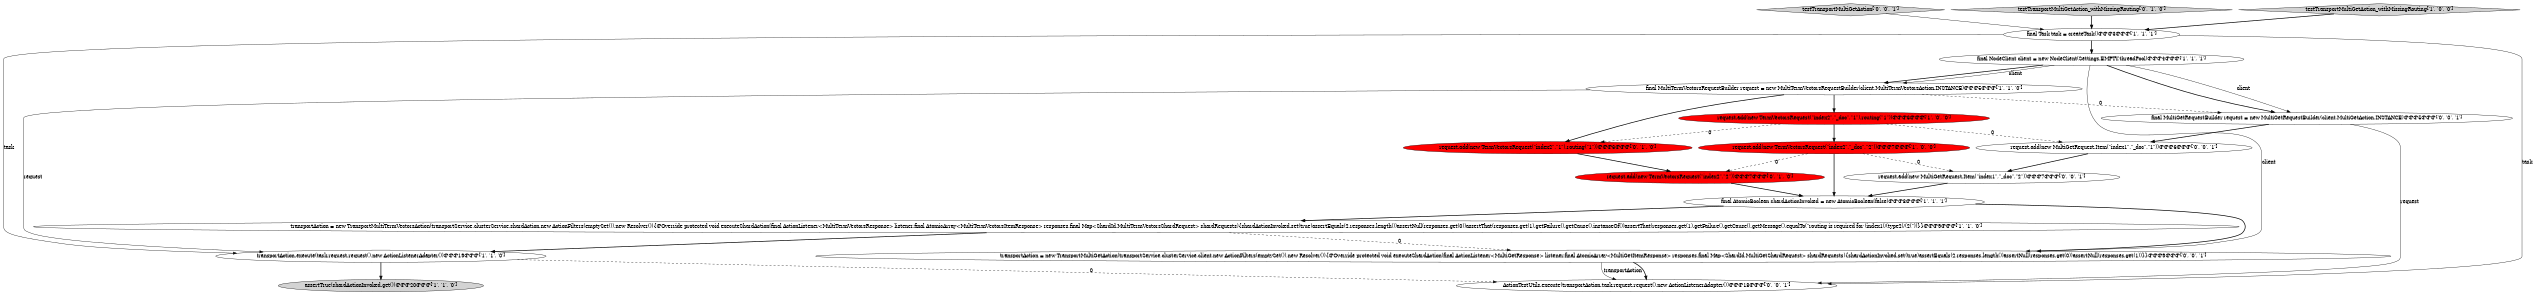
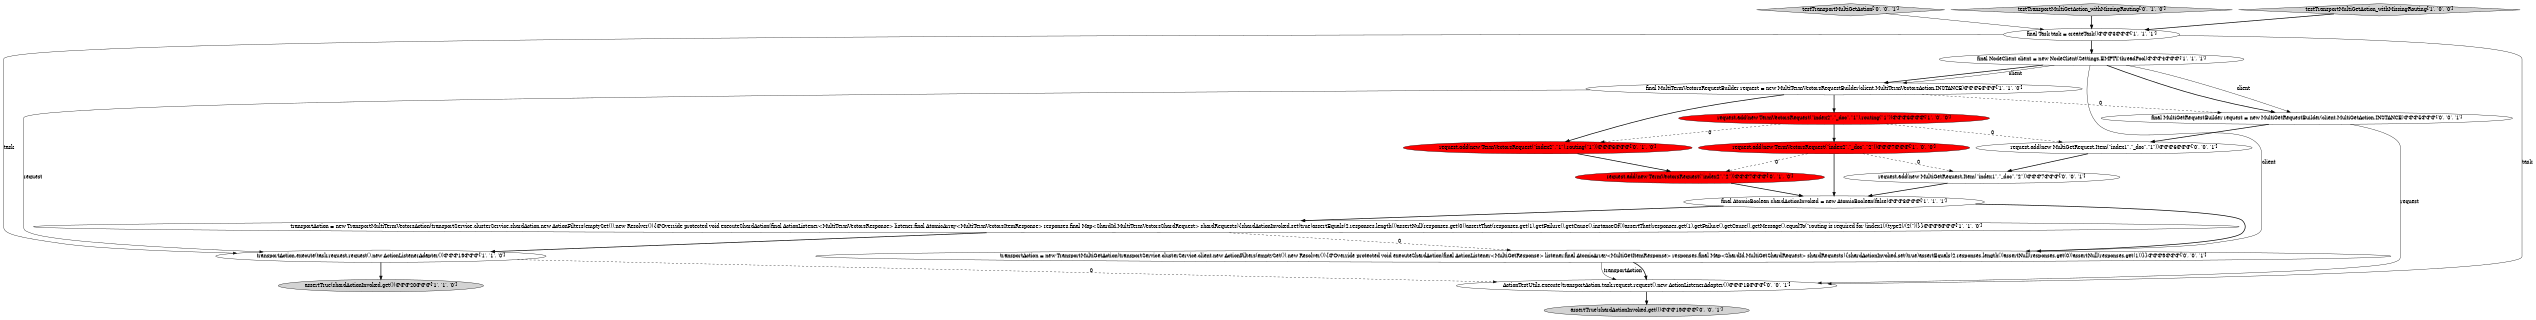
node "assertTrue(shardActionInvoked.get())@@@19@@@['0', '0', '1']": added
